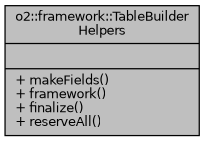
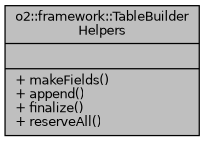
node "o2::framework::TableBuilder": text "+ framework()" -> "+ append()"
